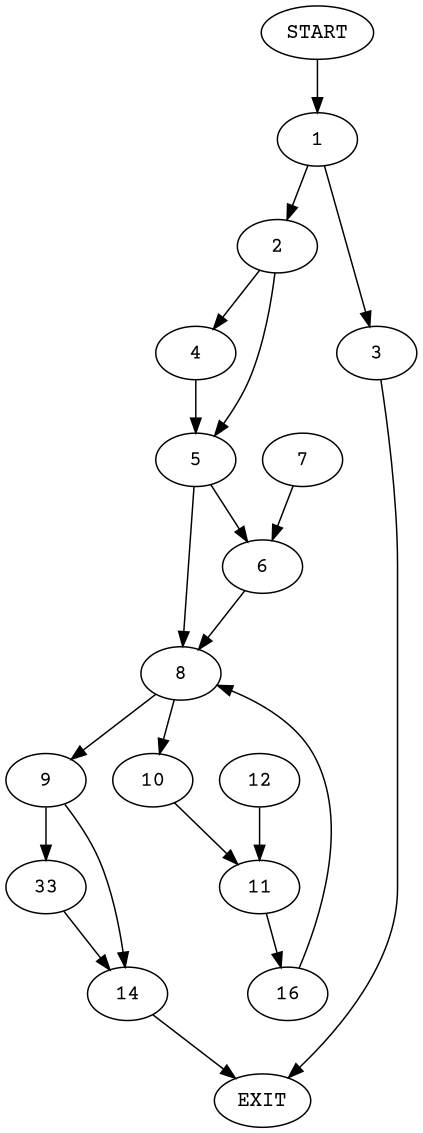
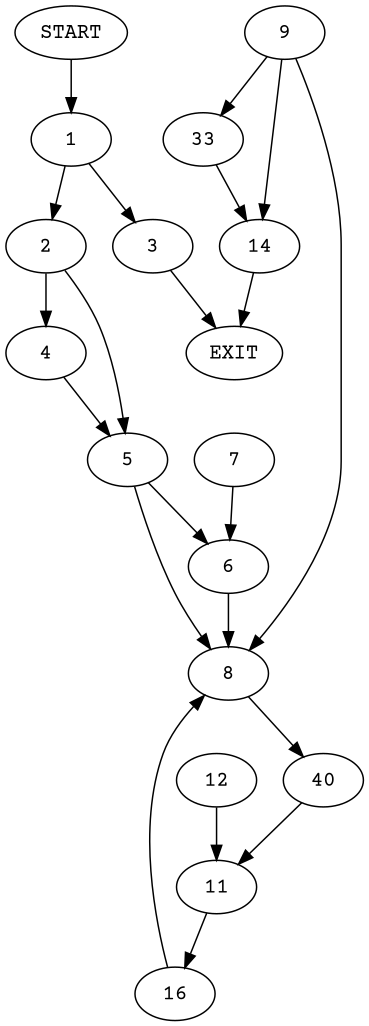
edge "8" -> "9": reversed
node "10": label "10" -> "40"
